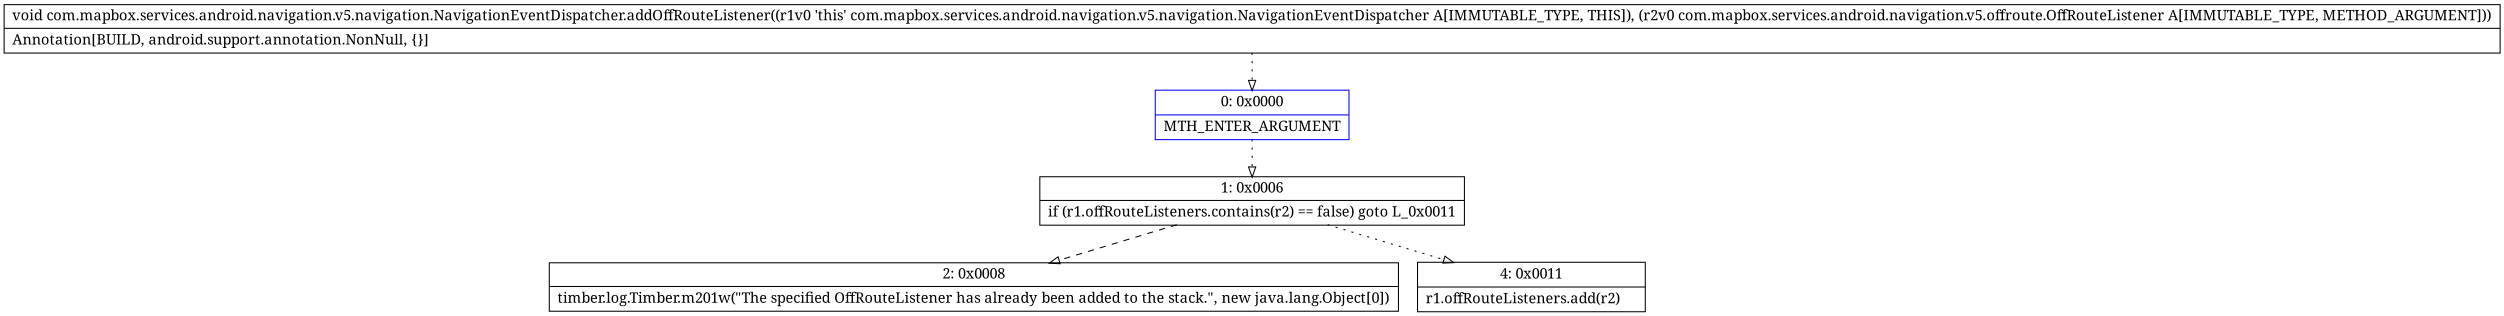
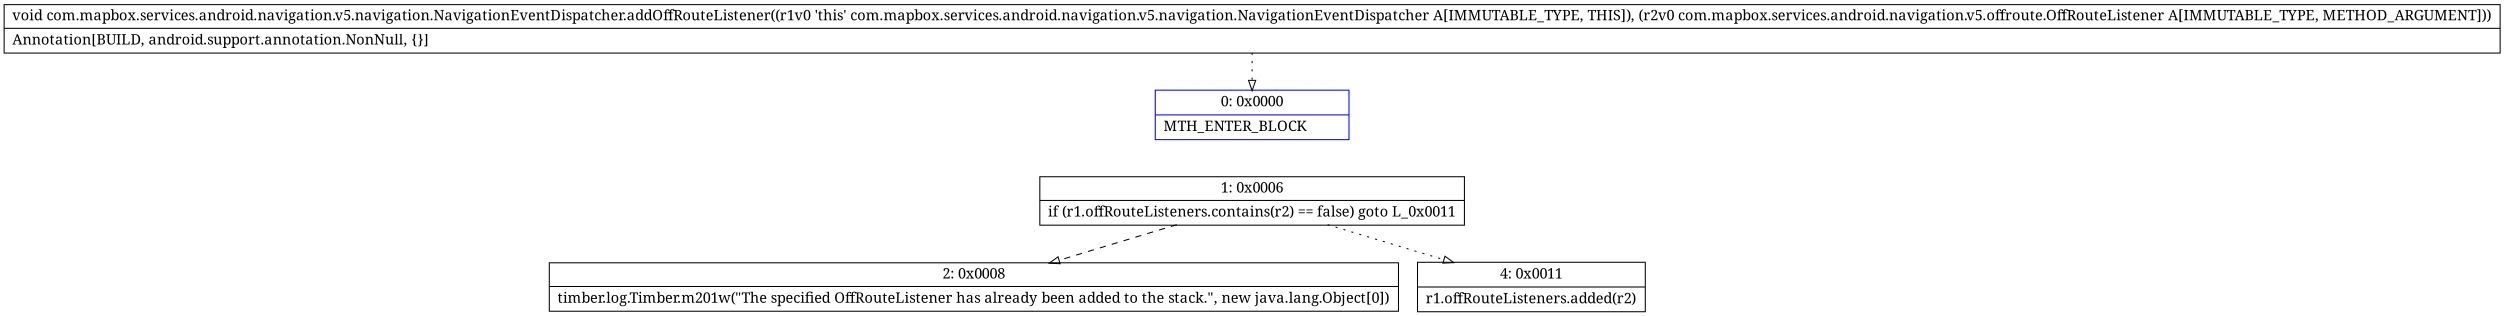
node "0: 0x0000": text "MTH_ENTER_ARGUMENT" -> "MTH_ENTER_BLOCK"
edge "0: 0x0000" -> "1: 0x0006": removed
node "4: 0x0011": text "r1.offRouteListeners.add(r2)" -> "r1.offRouteListeners.added(r2)"
